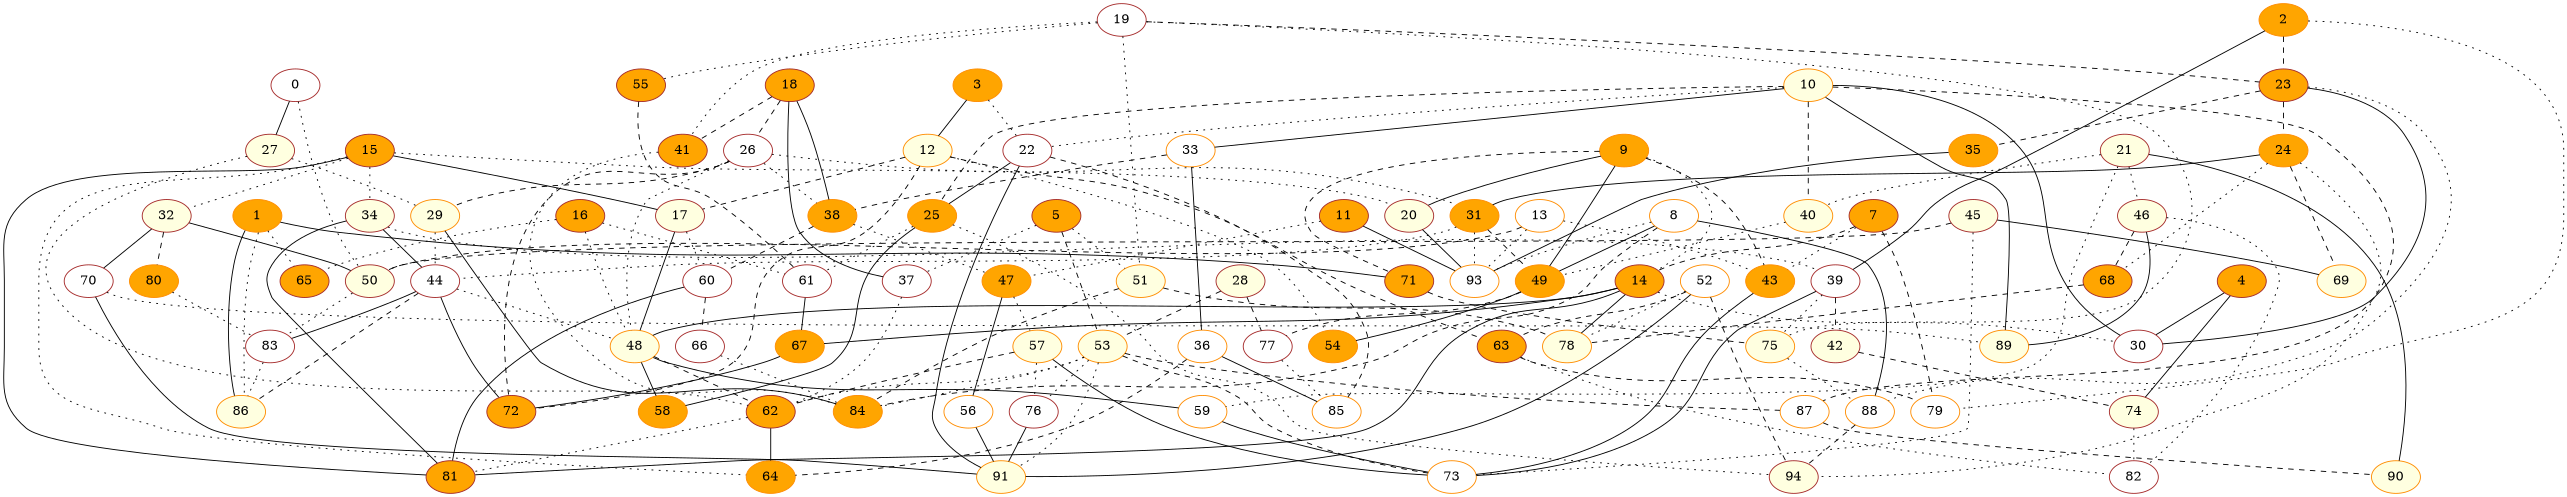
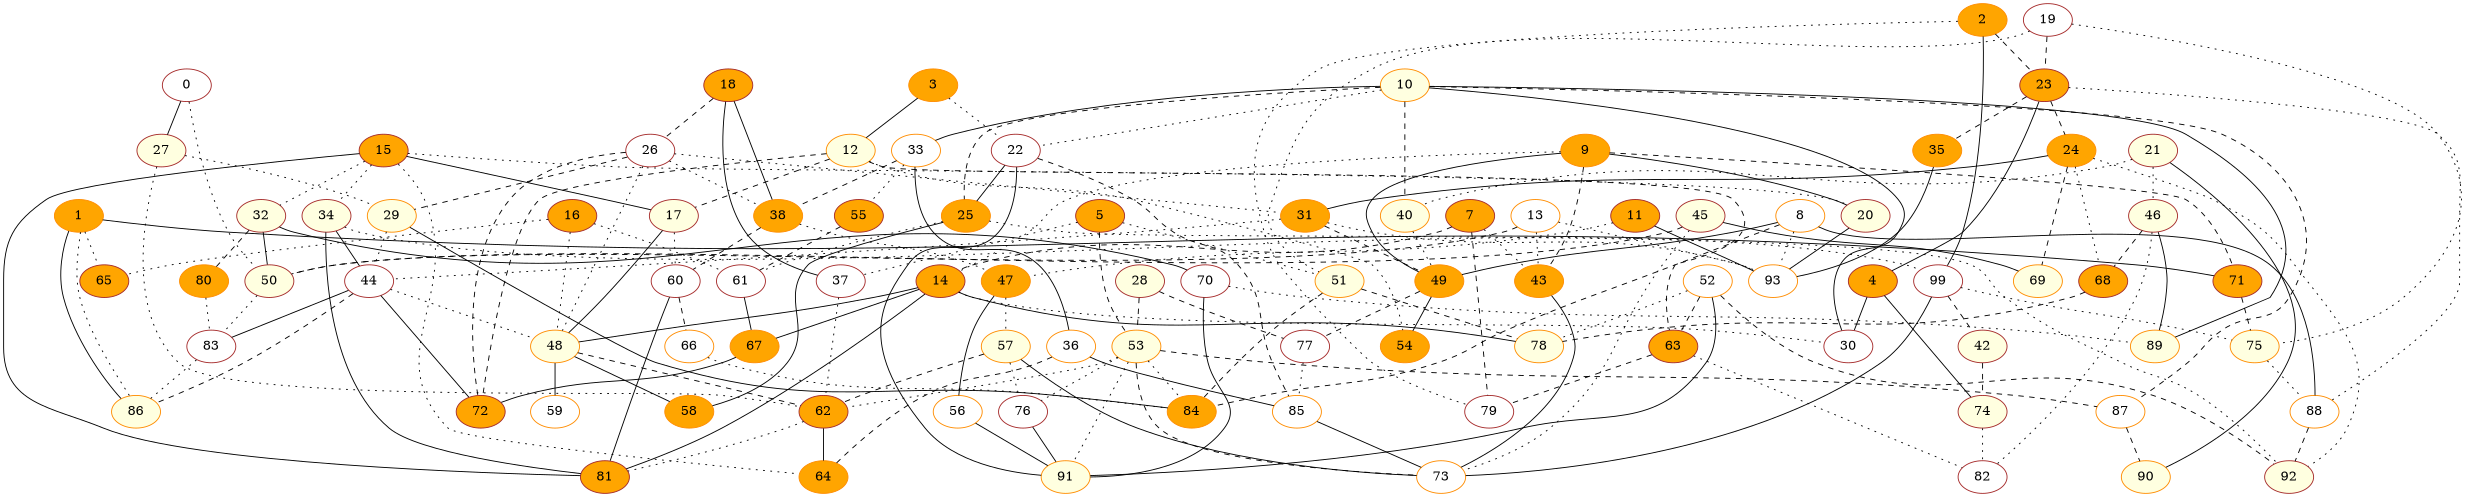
edge "19" -- "55": now "33" -- "55"
node "41": removed
edge "23" -- "30": now "23" -- "4"
node "39": label "39" -> "99"
node "66": color brown -> darkorange
edge "21" -- "59": removed
node "79": color darkorange -> brown
edge "59" -- "73": now "85" -- "73"
node "94": label "94" -> "92"
